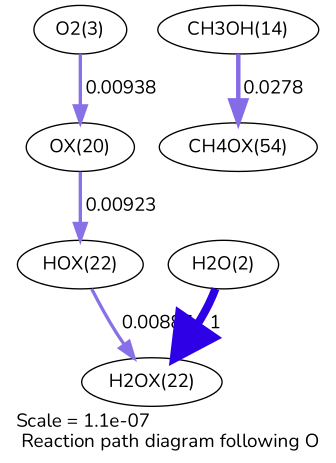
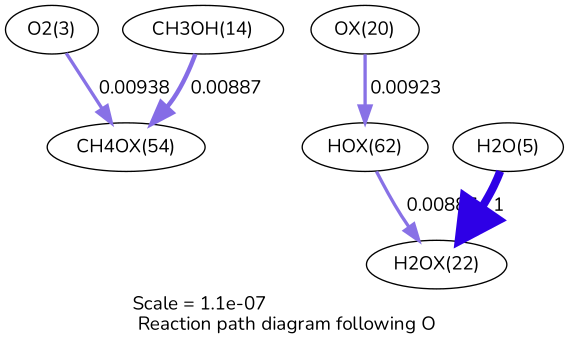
edge "O2(3)" -> "OX(20)": now "O2(3)" -> "CH4OX(54)"
edge "CH3OH(14)" -> "CH4OX(54)": label " 0.0278" -> " 0.00887"
node "HOX(22)": label "HOX(22)" -> "HOX(62)"
node "H2O(2)": label "H2O(2)" -> "H2O(5)"
